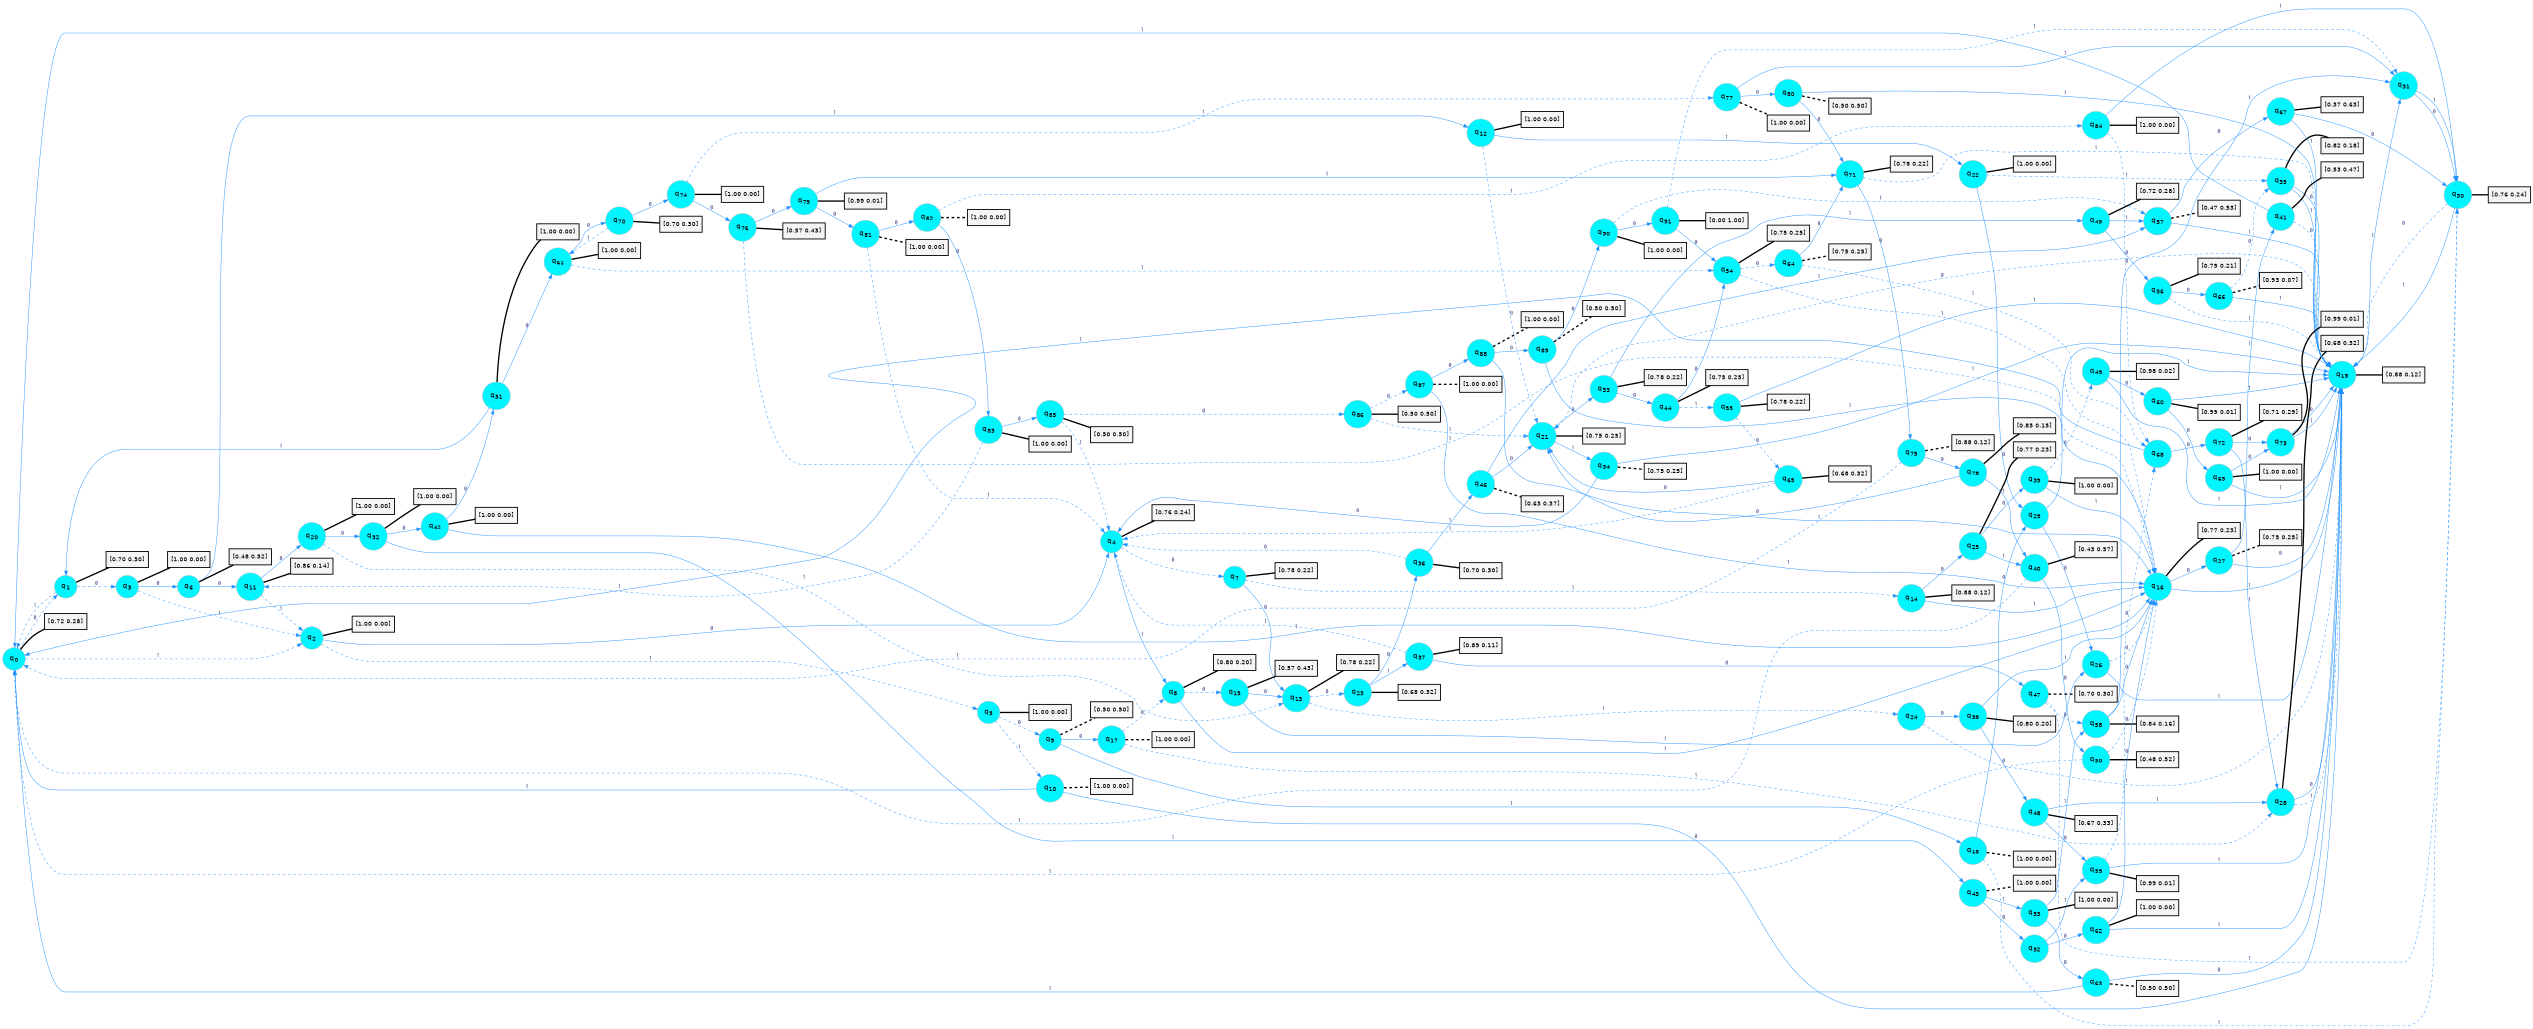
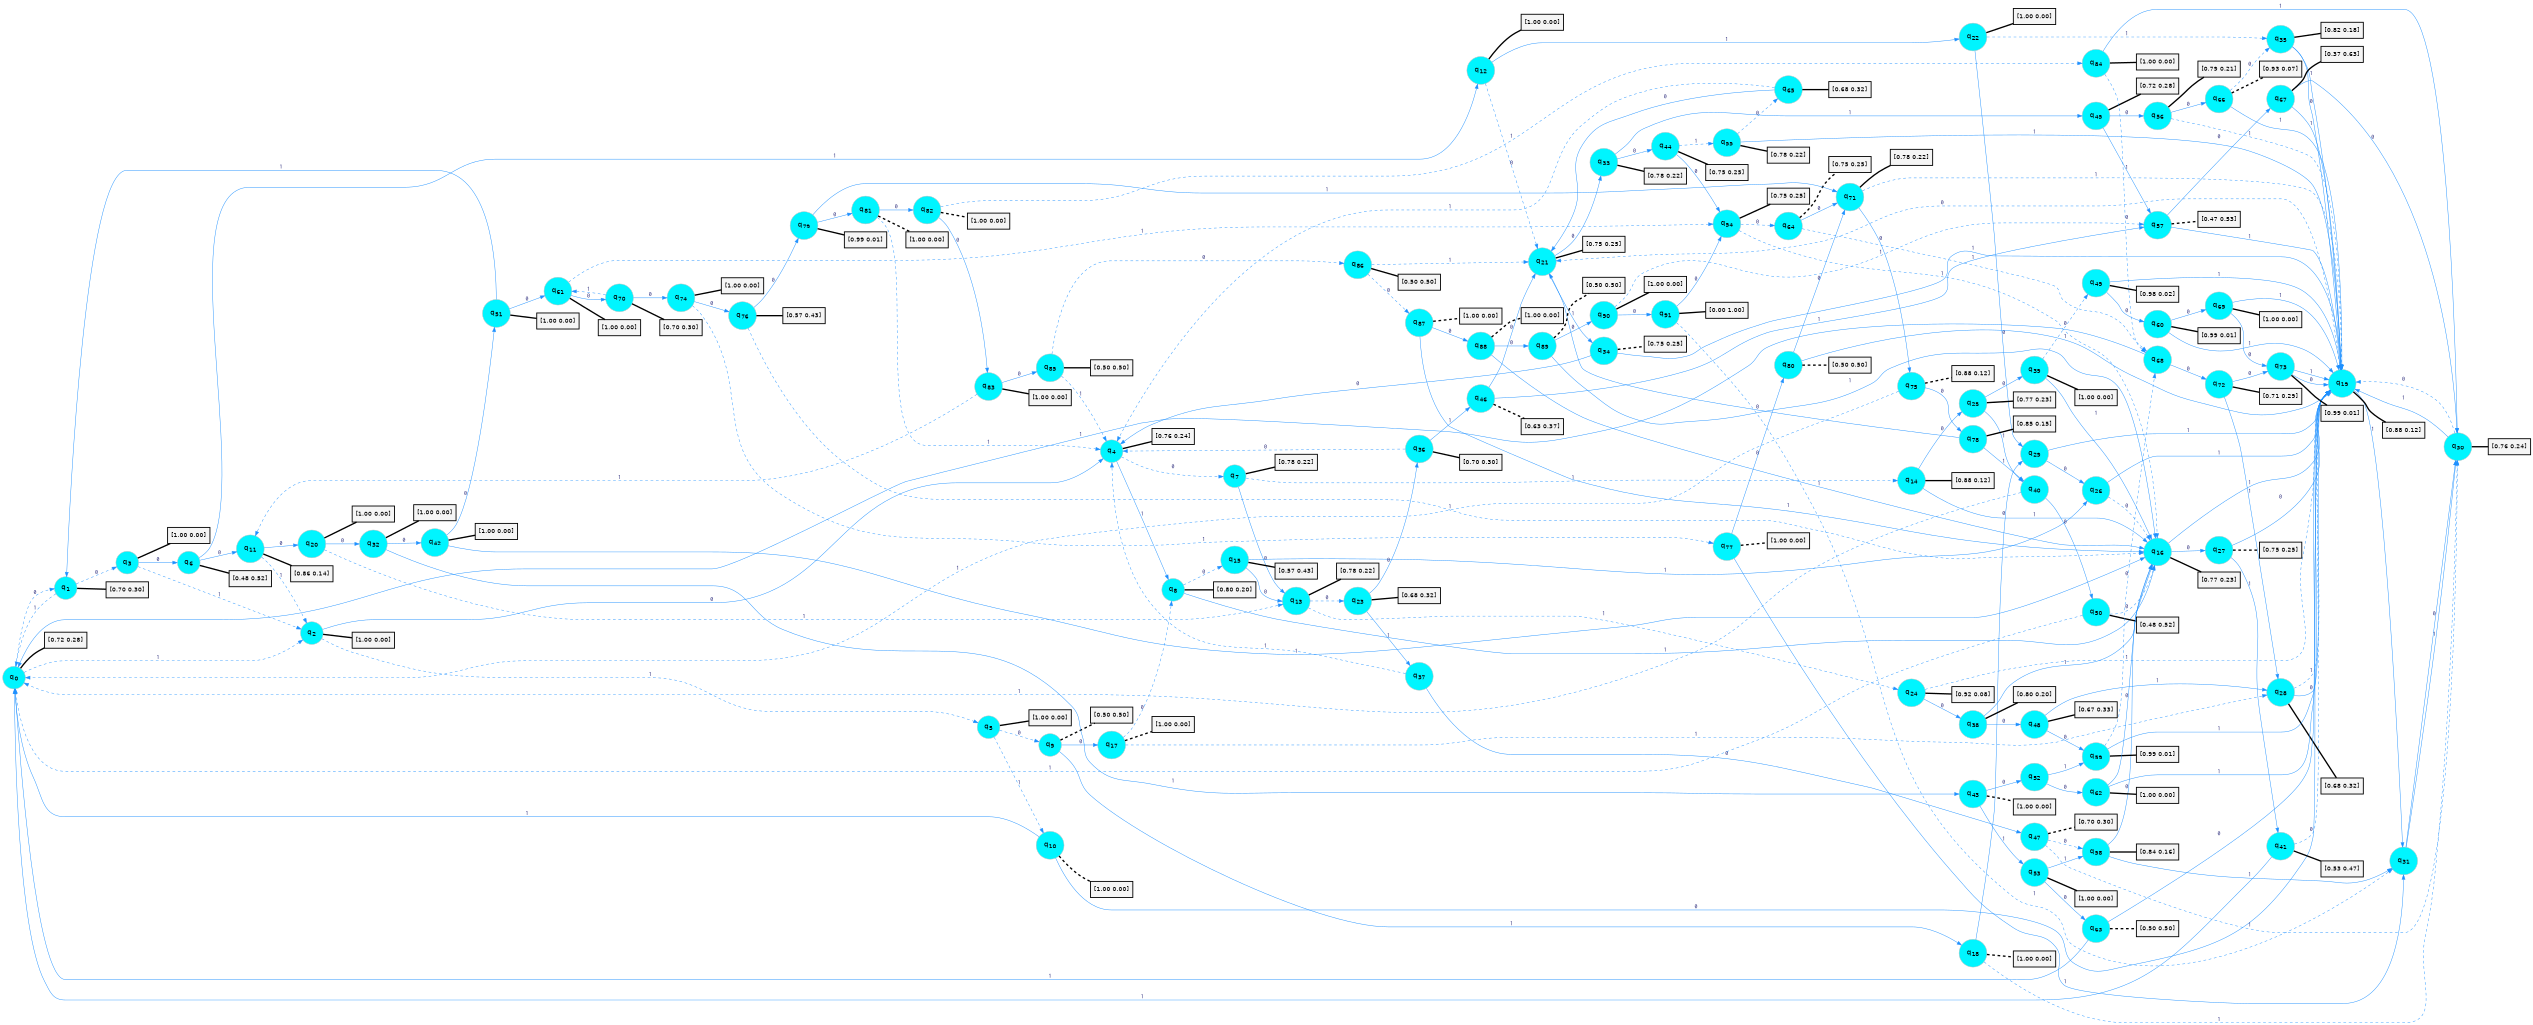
node "[0.43 0.57]": removed
node "[0.89 0.11]": removed
node "[0.92 0.08]": added
